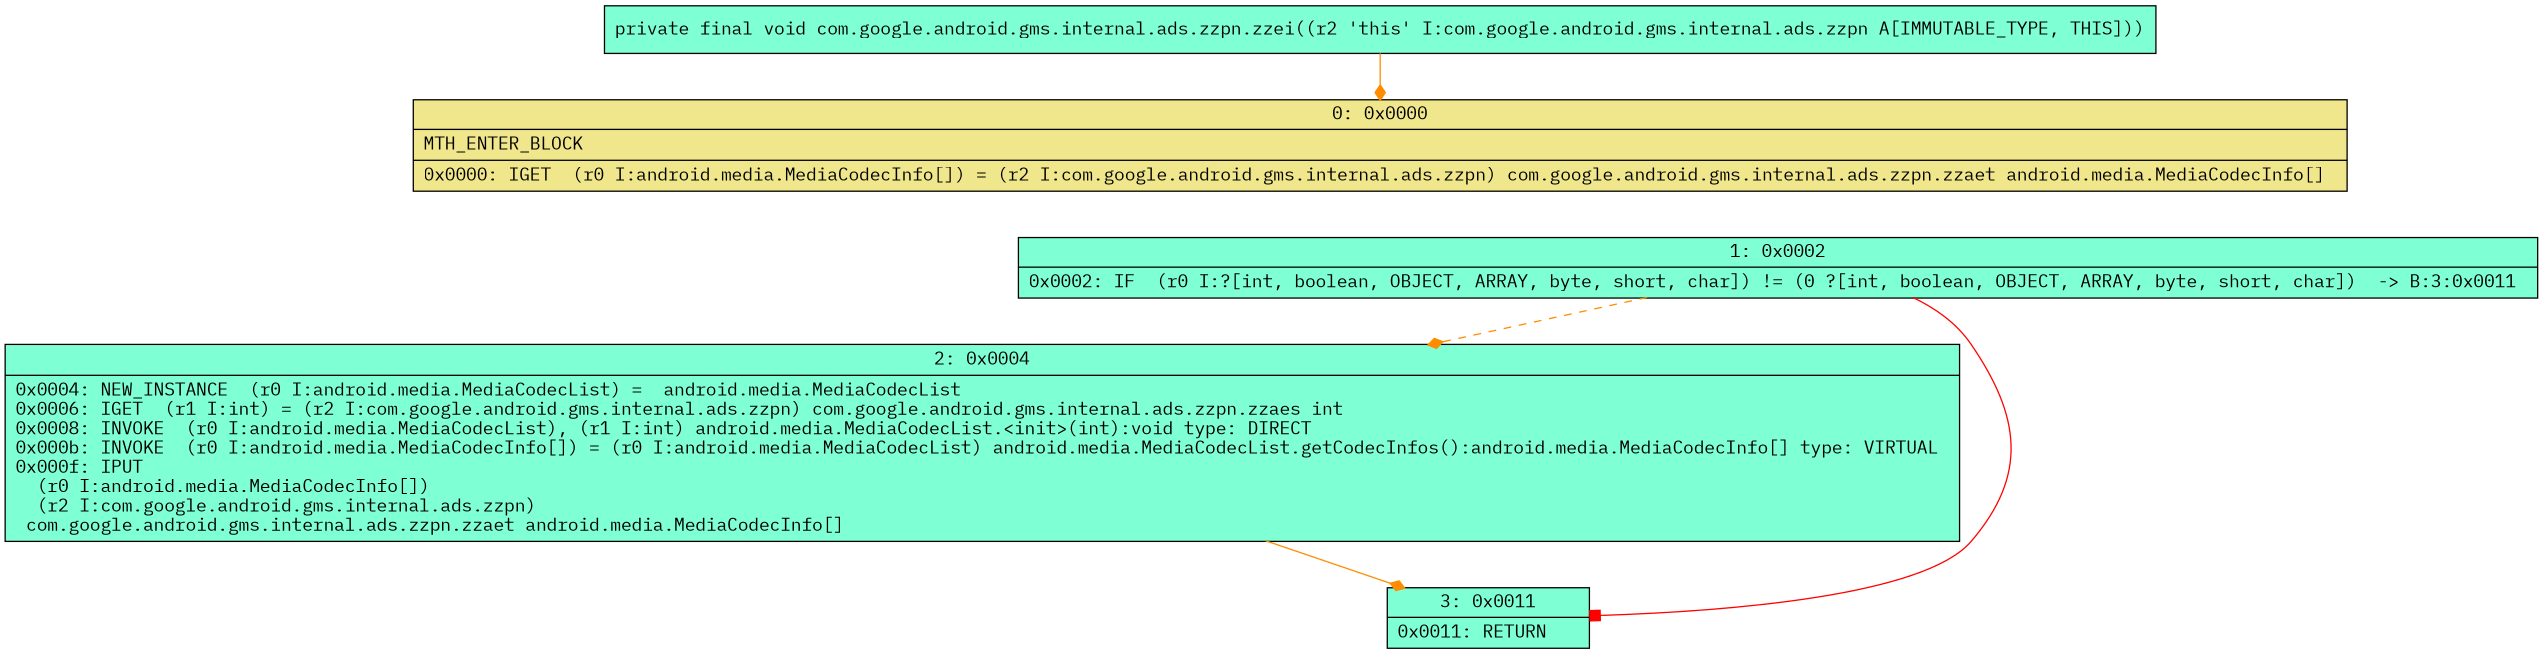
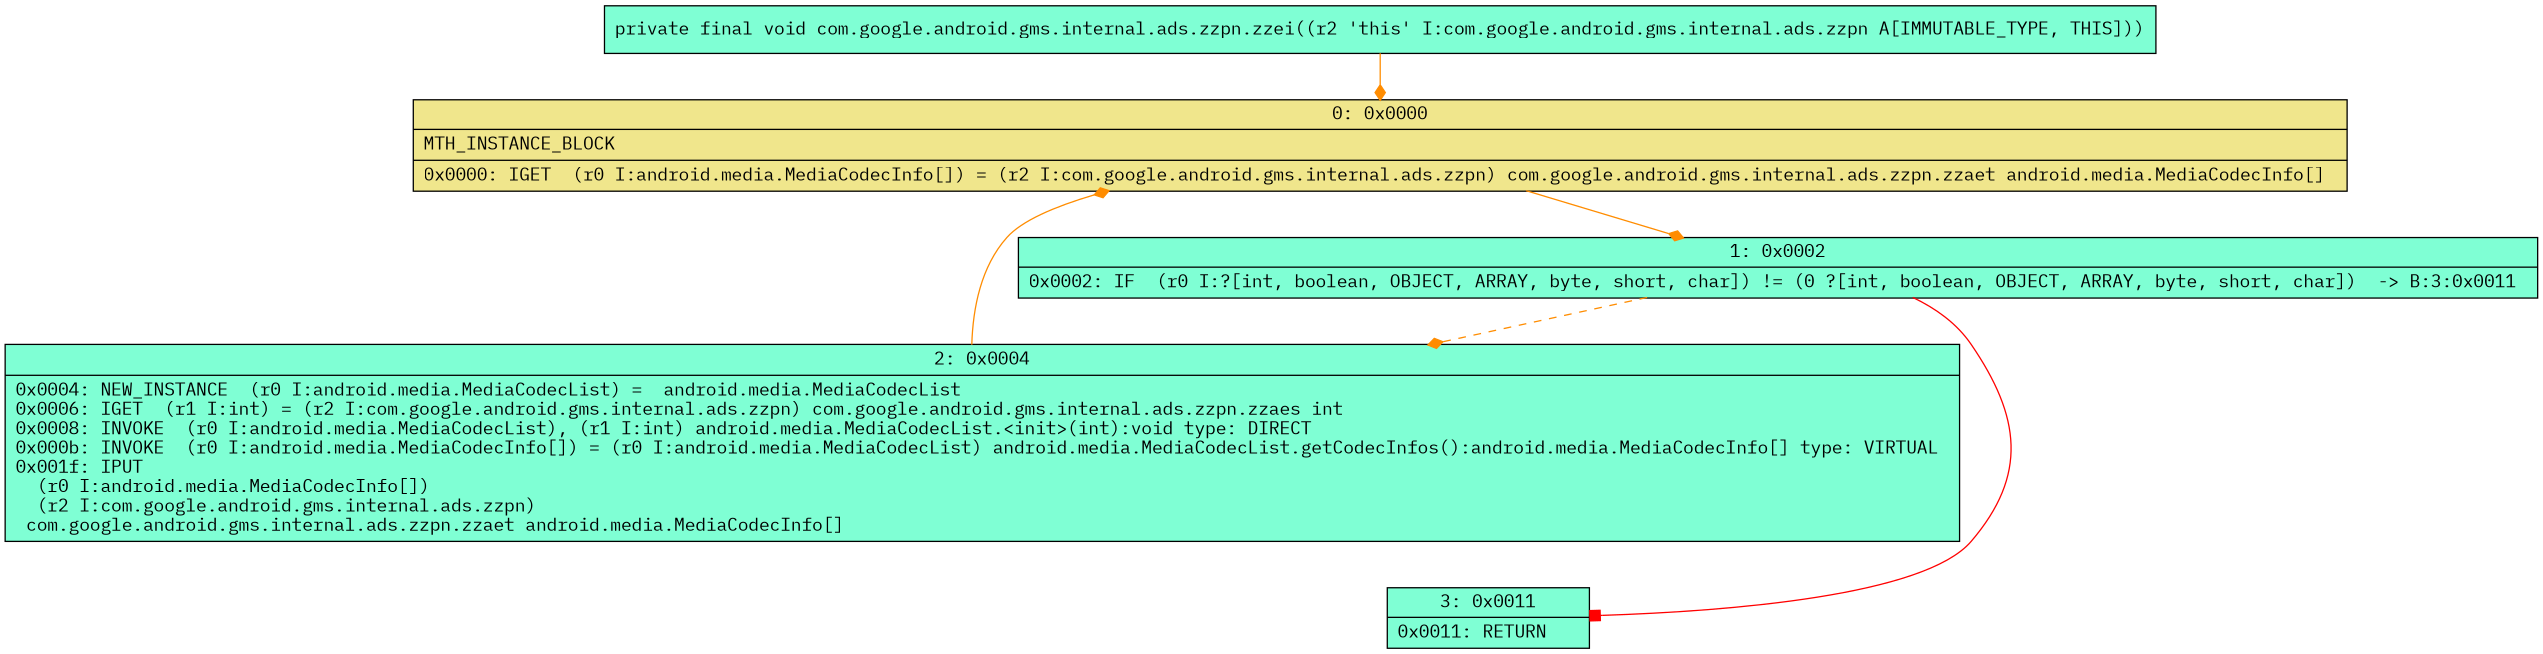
node "0: 0x0000": text "MTH_ENTER_BLOCK" -> "MTH_INSTANCE_BLOCK"
edge "0: 0x0000" -> "1: 0x0002": added
node "2: 0x0004": text "0x000f: IPUT" -> "0x001f: IPUT"
edge "2: 0x0004" -> "3: 0x0011": now "2: 0x0004" -> "0: 0x0000"
